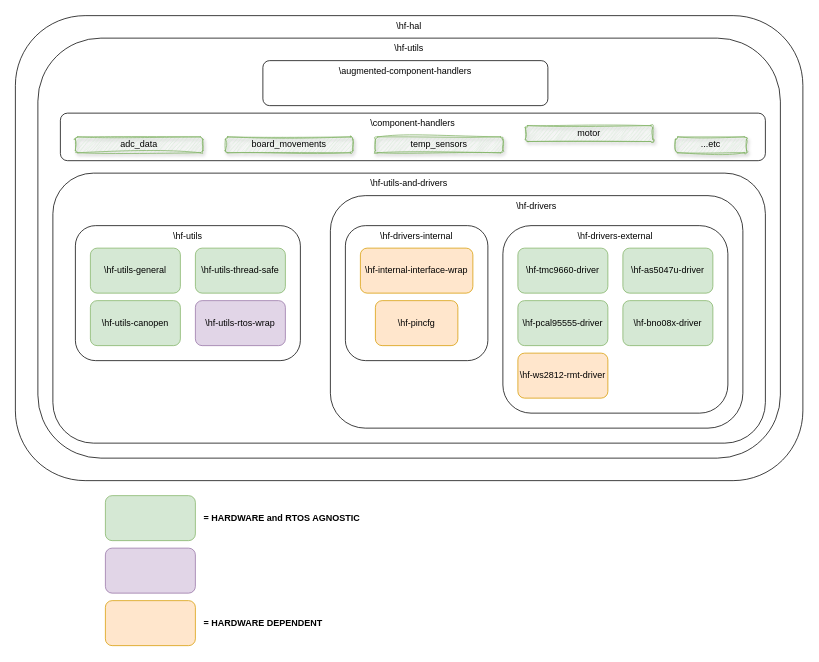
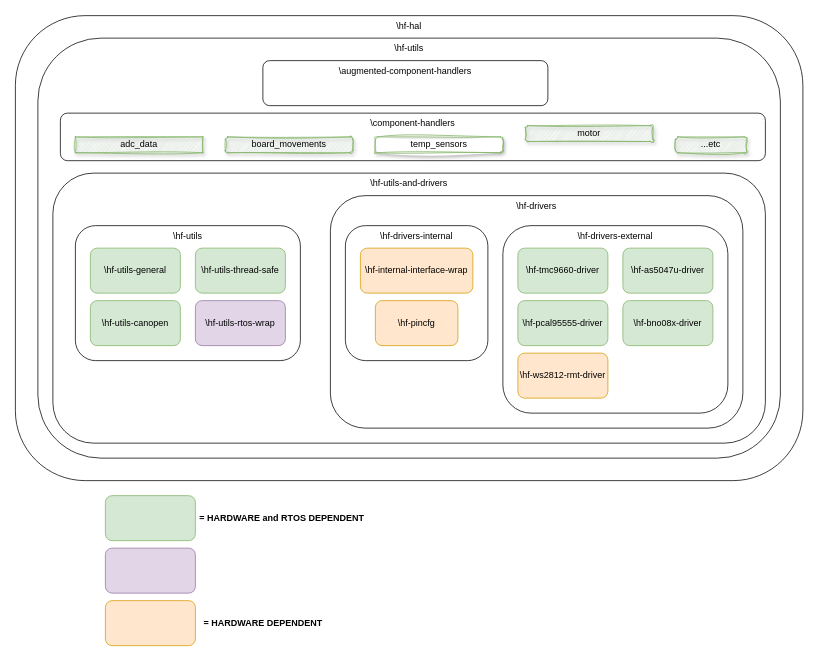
node "adc_data": shape rounded rectangle -> rectangle
node "temp_sensors": fillcolor #d5e8d4 -> #ffffff
node "= HARDWARE and RTOS AGNOSTIC": label "= HARDWARE and RTOS AGNOSTIC" -> "= HARDWARE and RTOS DEPENDENT"
